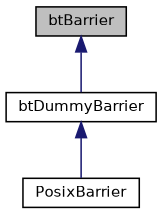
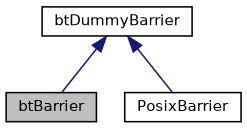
edge "btDummyBarrier" -> "btBarrier": reversed
